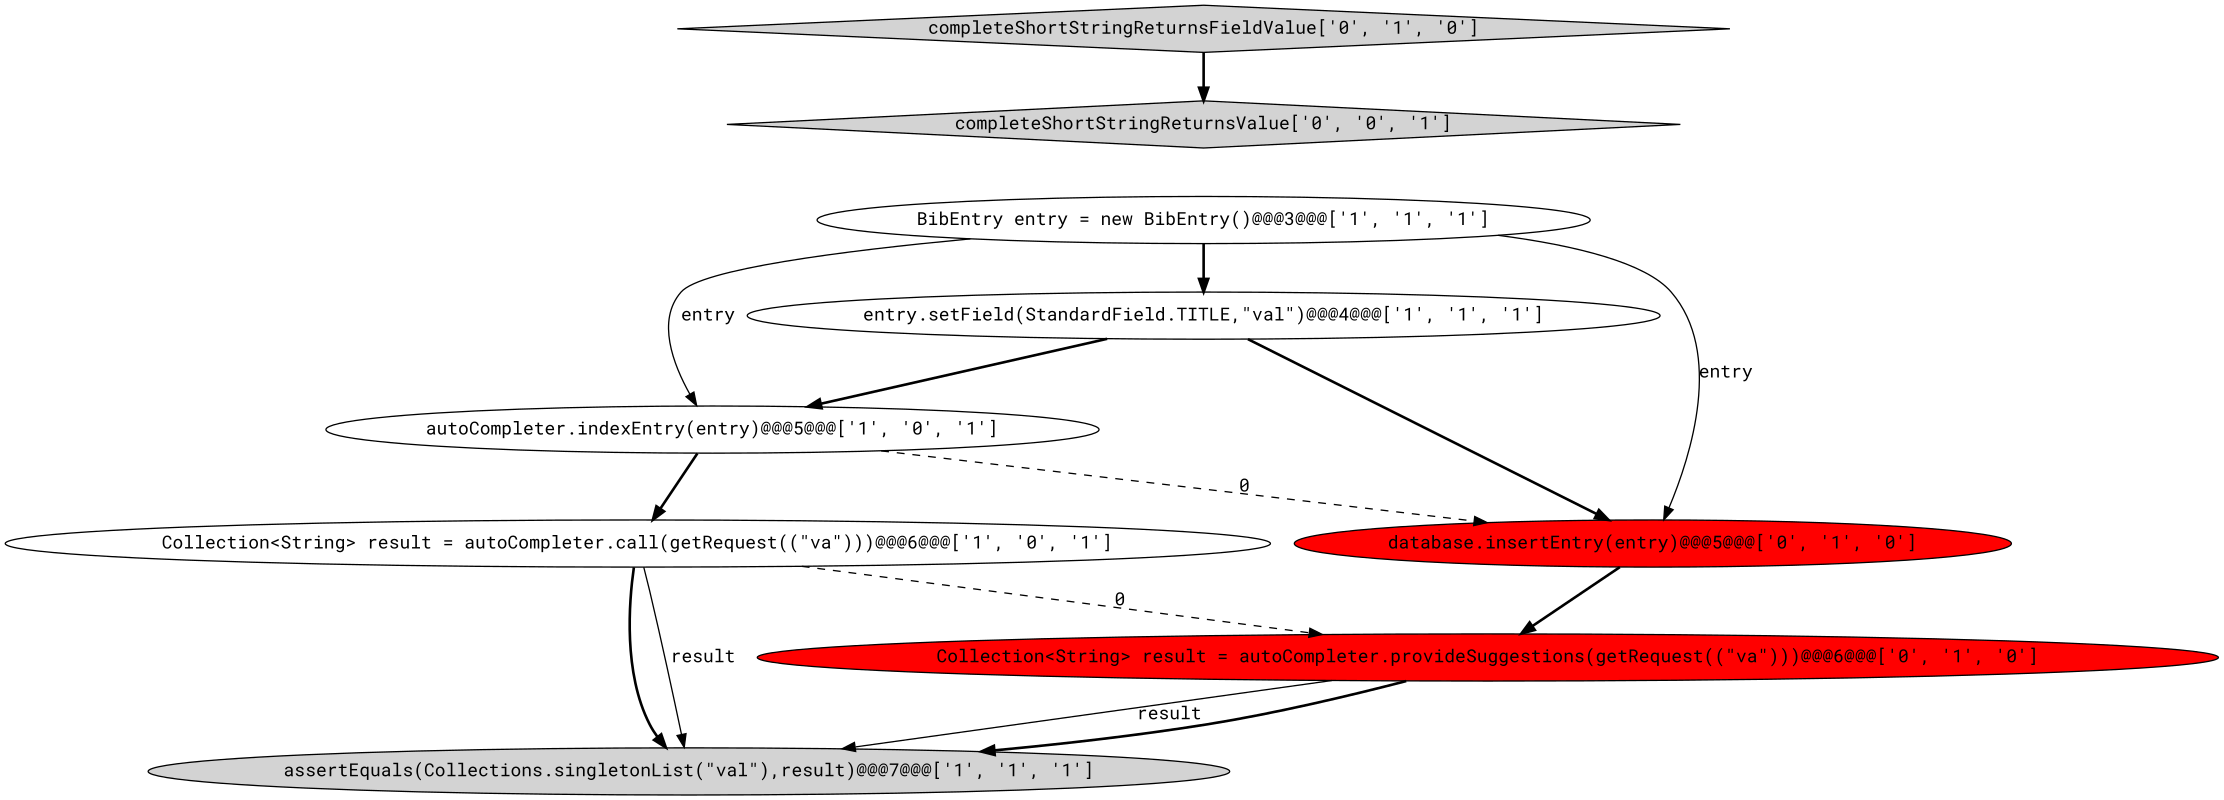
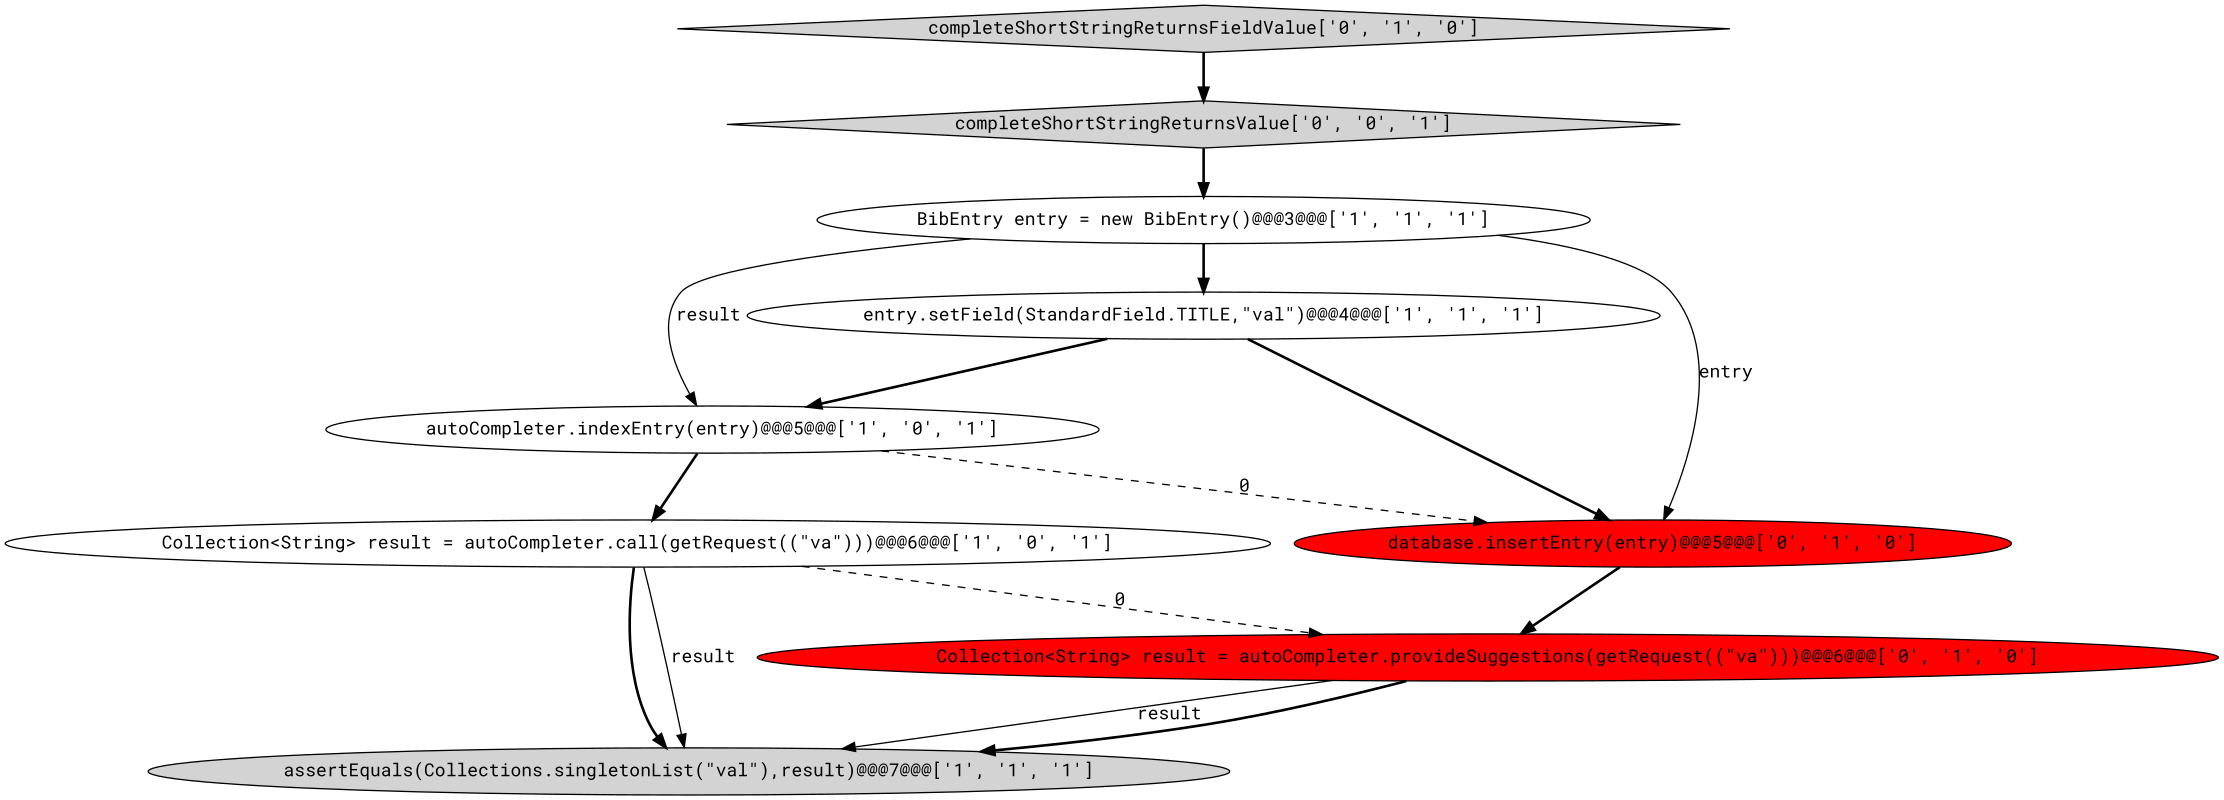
edge "completeShortStringReturnsValue['0', '0', '1']" -> "BibEntry entry = new BibEntry()@@@3@@@['1', '1', '1']": added
edge "BibEntry entry = new BibEntry()@@@3@@@['1', '1', '1']" -> "autoCompleter.indexEntry(entry)@@@5@@@['1', '0', '1']": label "entry" -> "result"
